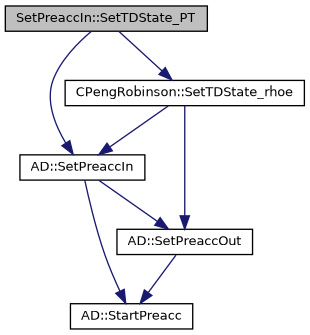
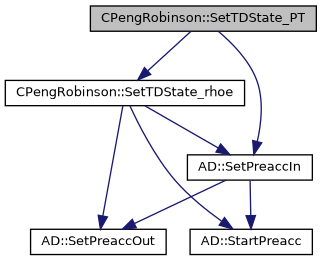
node "SetPreaccIn::SetTDState_PT": label "SetPreaccIn::SetTDState_PT" -> "CPengRobinson::SetTDState_PT"
edge "AD::SetPreaccOut" -> "AD::StartPreacc": now "CPengRobinson::SetTDState_rhoe" -> "AD::StartPreacc"
